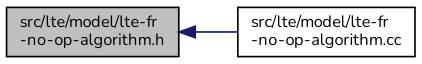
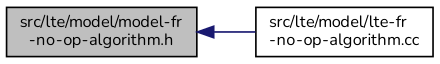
node "src/lte/model/lte-fr -no-op-algorithm.h": label "src/lte/model/lte-fr -no-op-algorithm.h" -> "src/lte/model/model-fr -no-op-algorithm.h"
